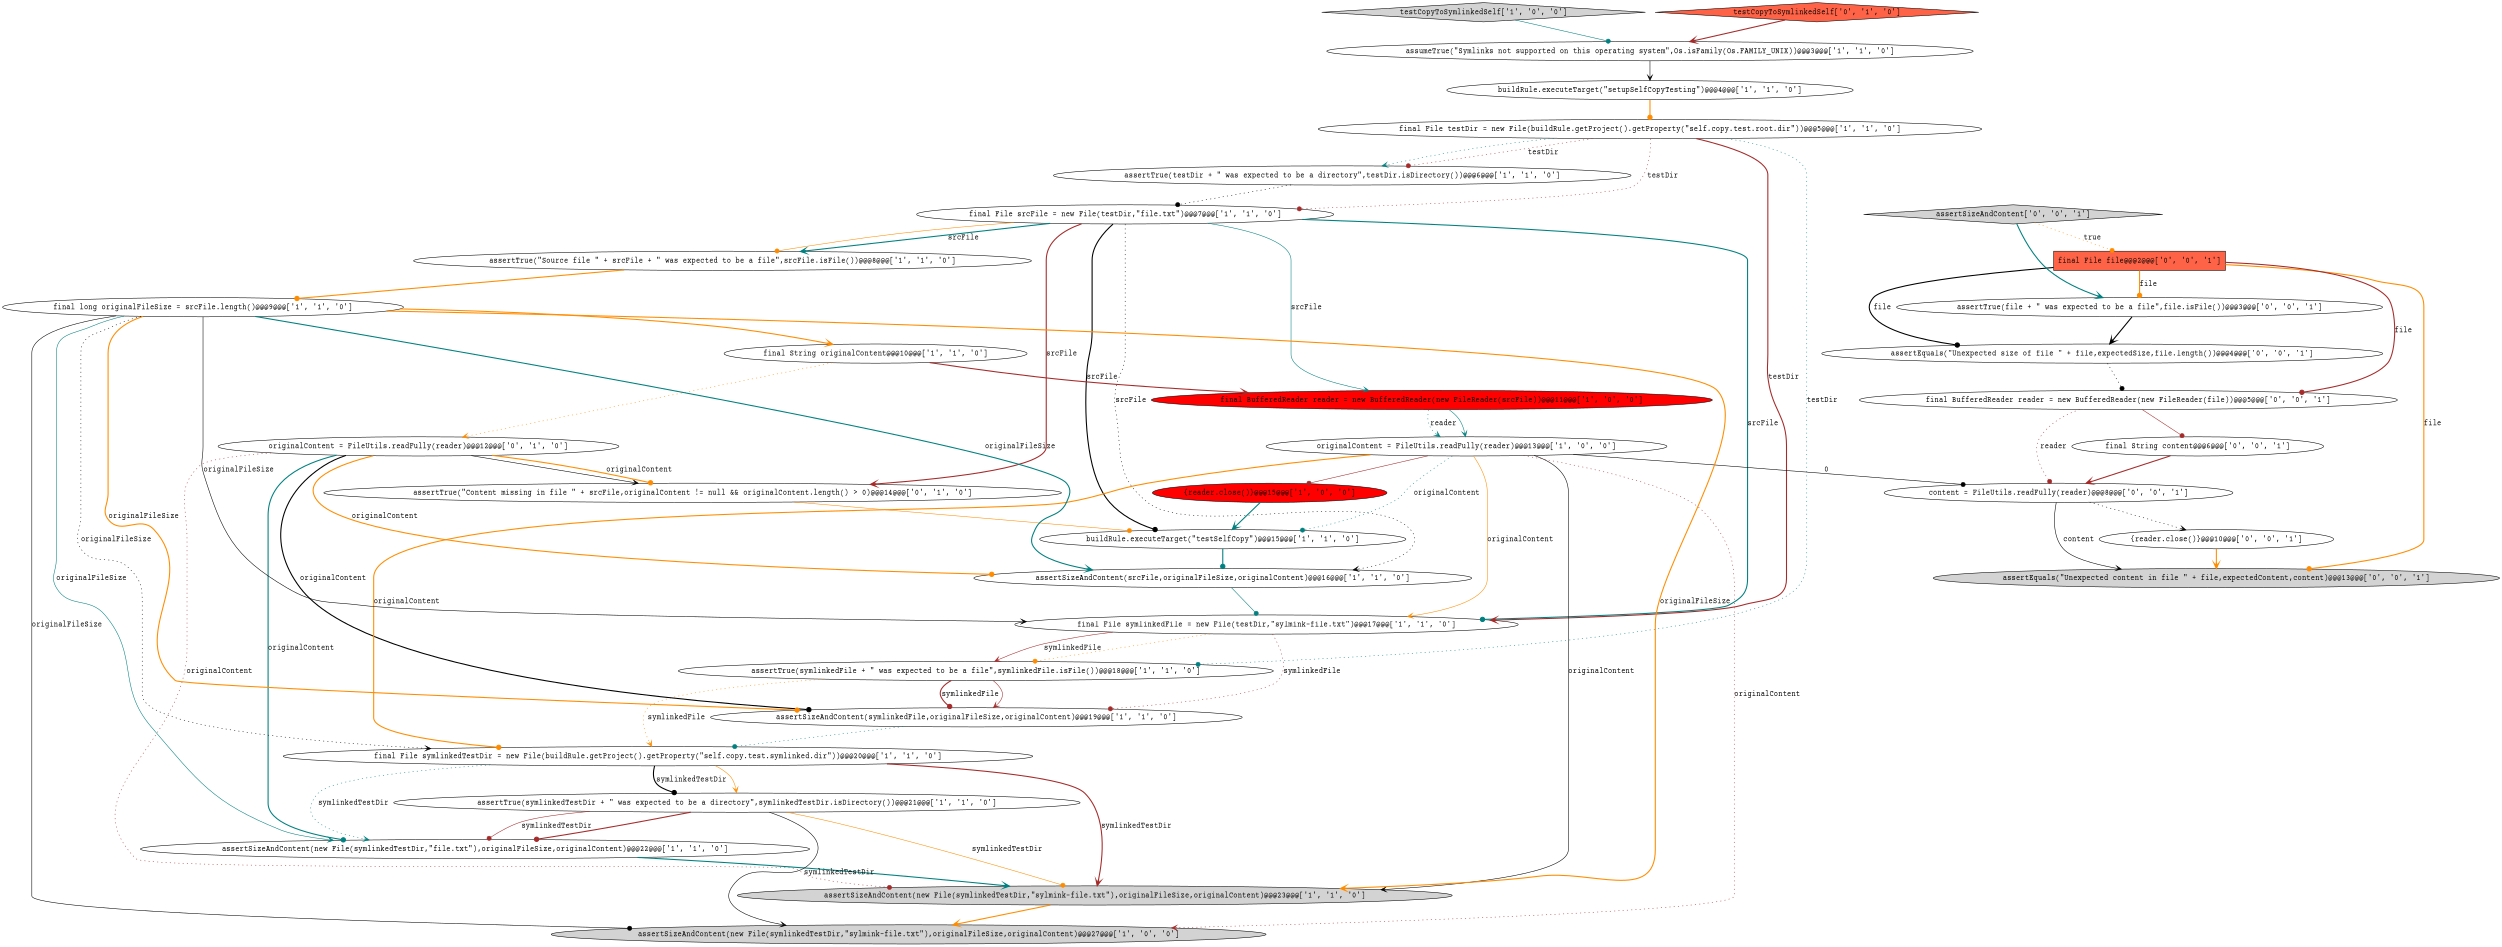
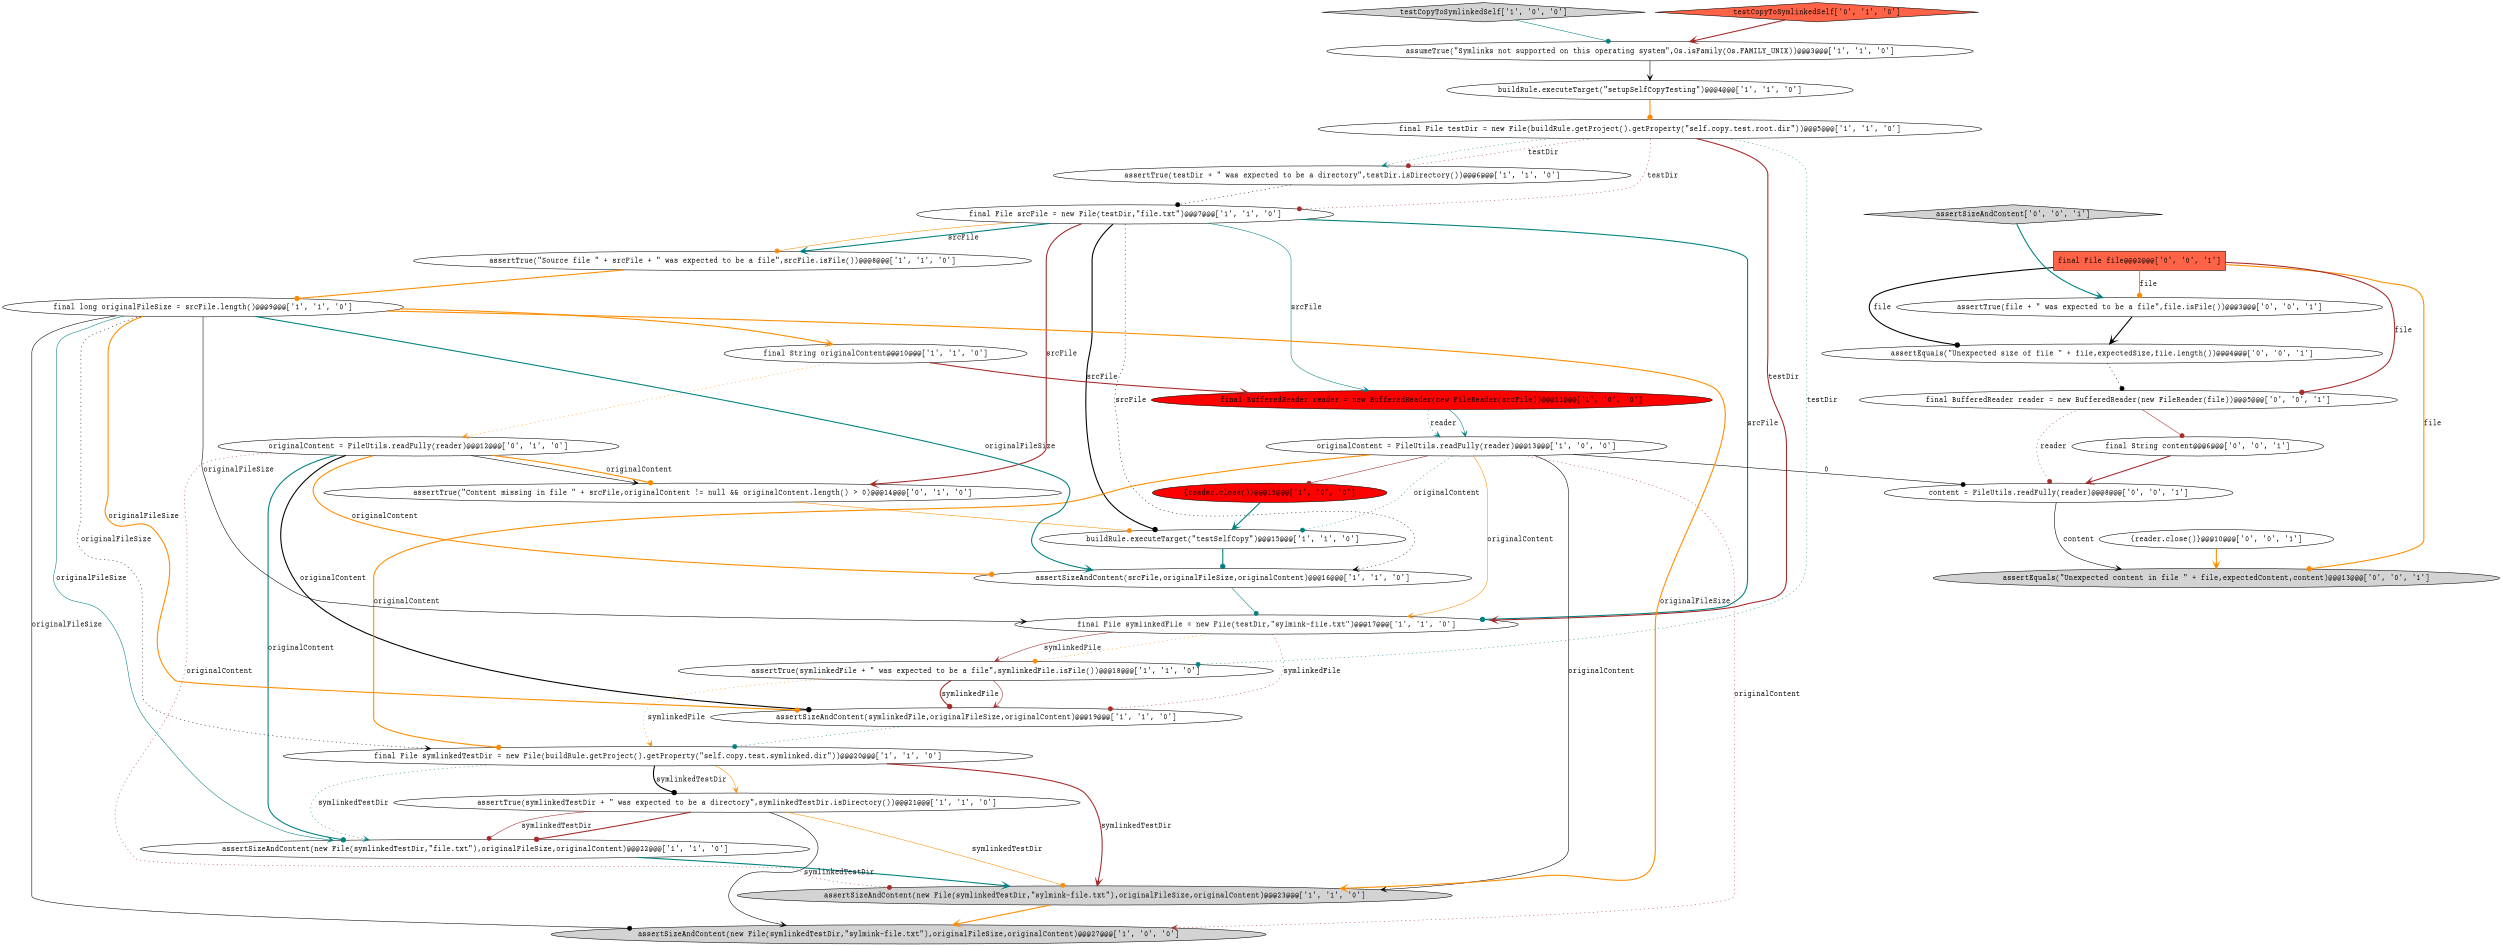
edge "assertSizeAndContent['0', '0', '1']" -> "final File file@@@2@@@['0', '0', '1']": removed, label "true"
edge "content = FileUtils.readFully(reader)@@@8@@@['0', '0', '1']" -> "{reader.close()}@@@10@@@['0', '0', '1']": removed
